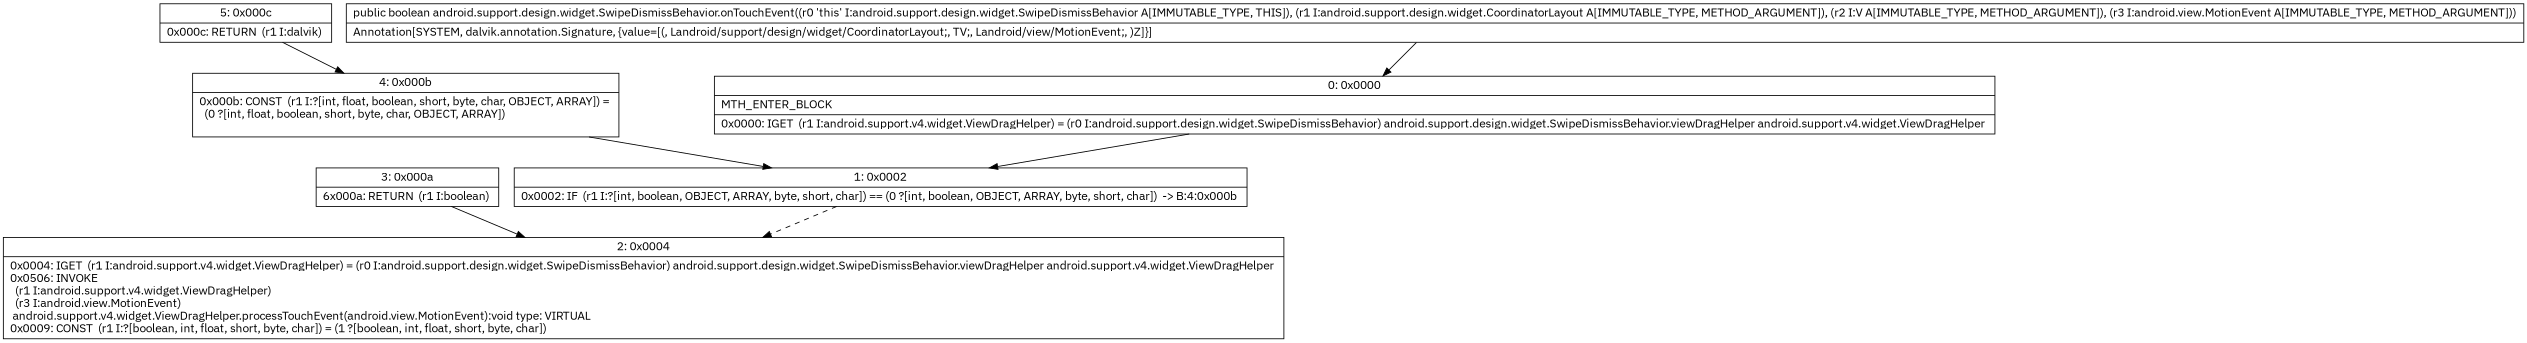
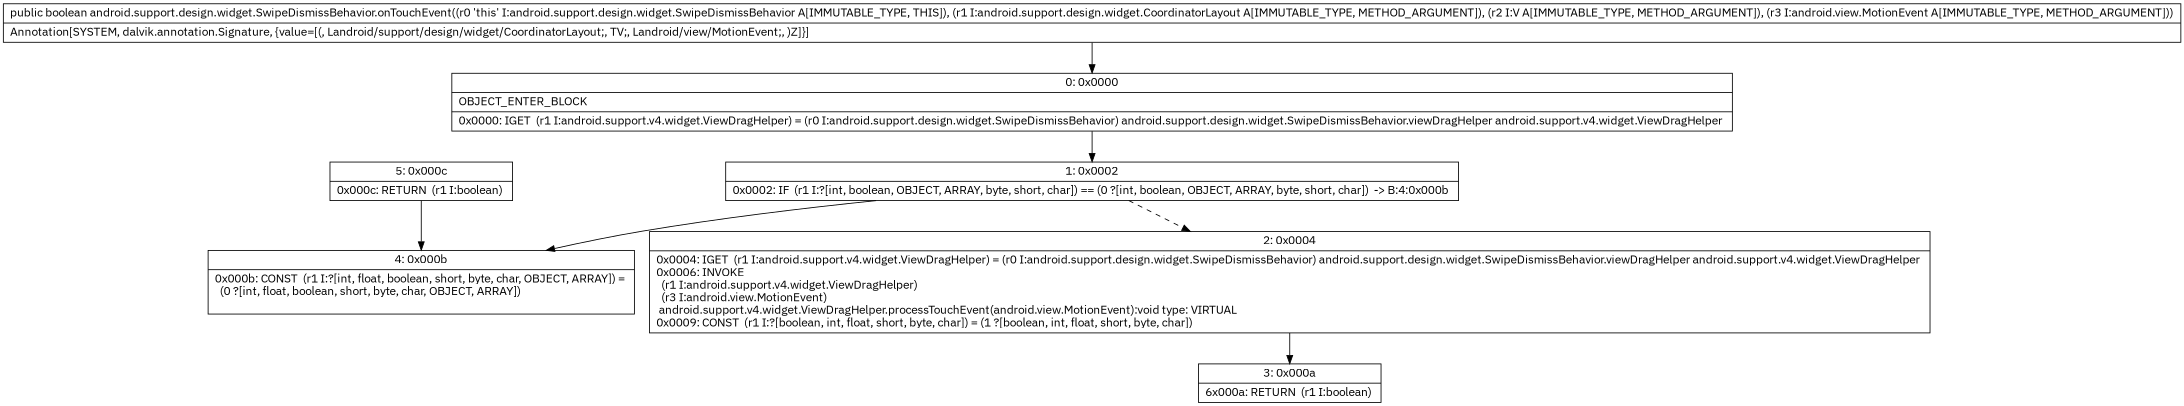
node "5: 0x000c": text "0x000c: RETURN  (r1 I:dalvik)" -> "0x000c: RETURN  (r1 I:boolean)"
node "0: 0x0000": text "MTH_ENTER_BLOCK" -> "OBJECT_ENTER_BLOCK"
edge "4: 0x000b" -> "1: 0x0002": reversed
edge "3: 0x000a" -> "2: 0x0004": reversed
node "2: 0x0004": text "0x0506: INVOKE" -> "0x0006: INVOKE"
